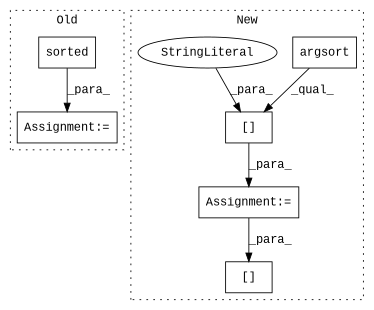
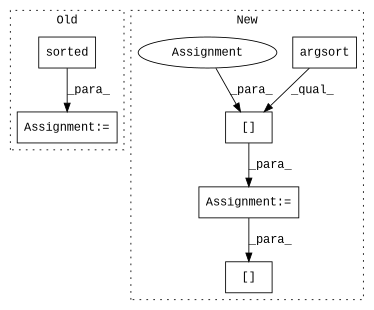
node "StringLiteral": label "StringLiteral" -> "Assignment"
